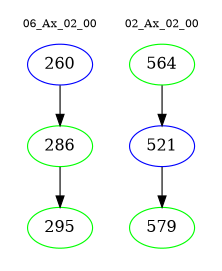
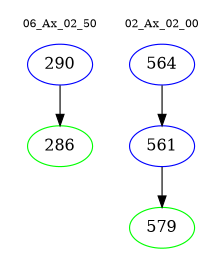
cluster "06_Ax_02_00": label "06_Ax_02_00" -> "06_Ax_02_50"
node "260": label "260" -> "290"
node "564": color green -> blue
node "521": label "521" -> "561"
node "295": removed
